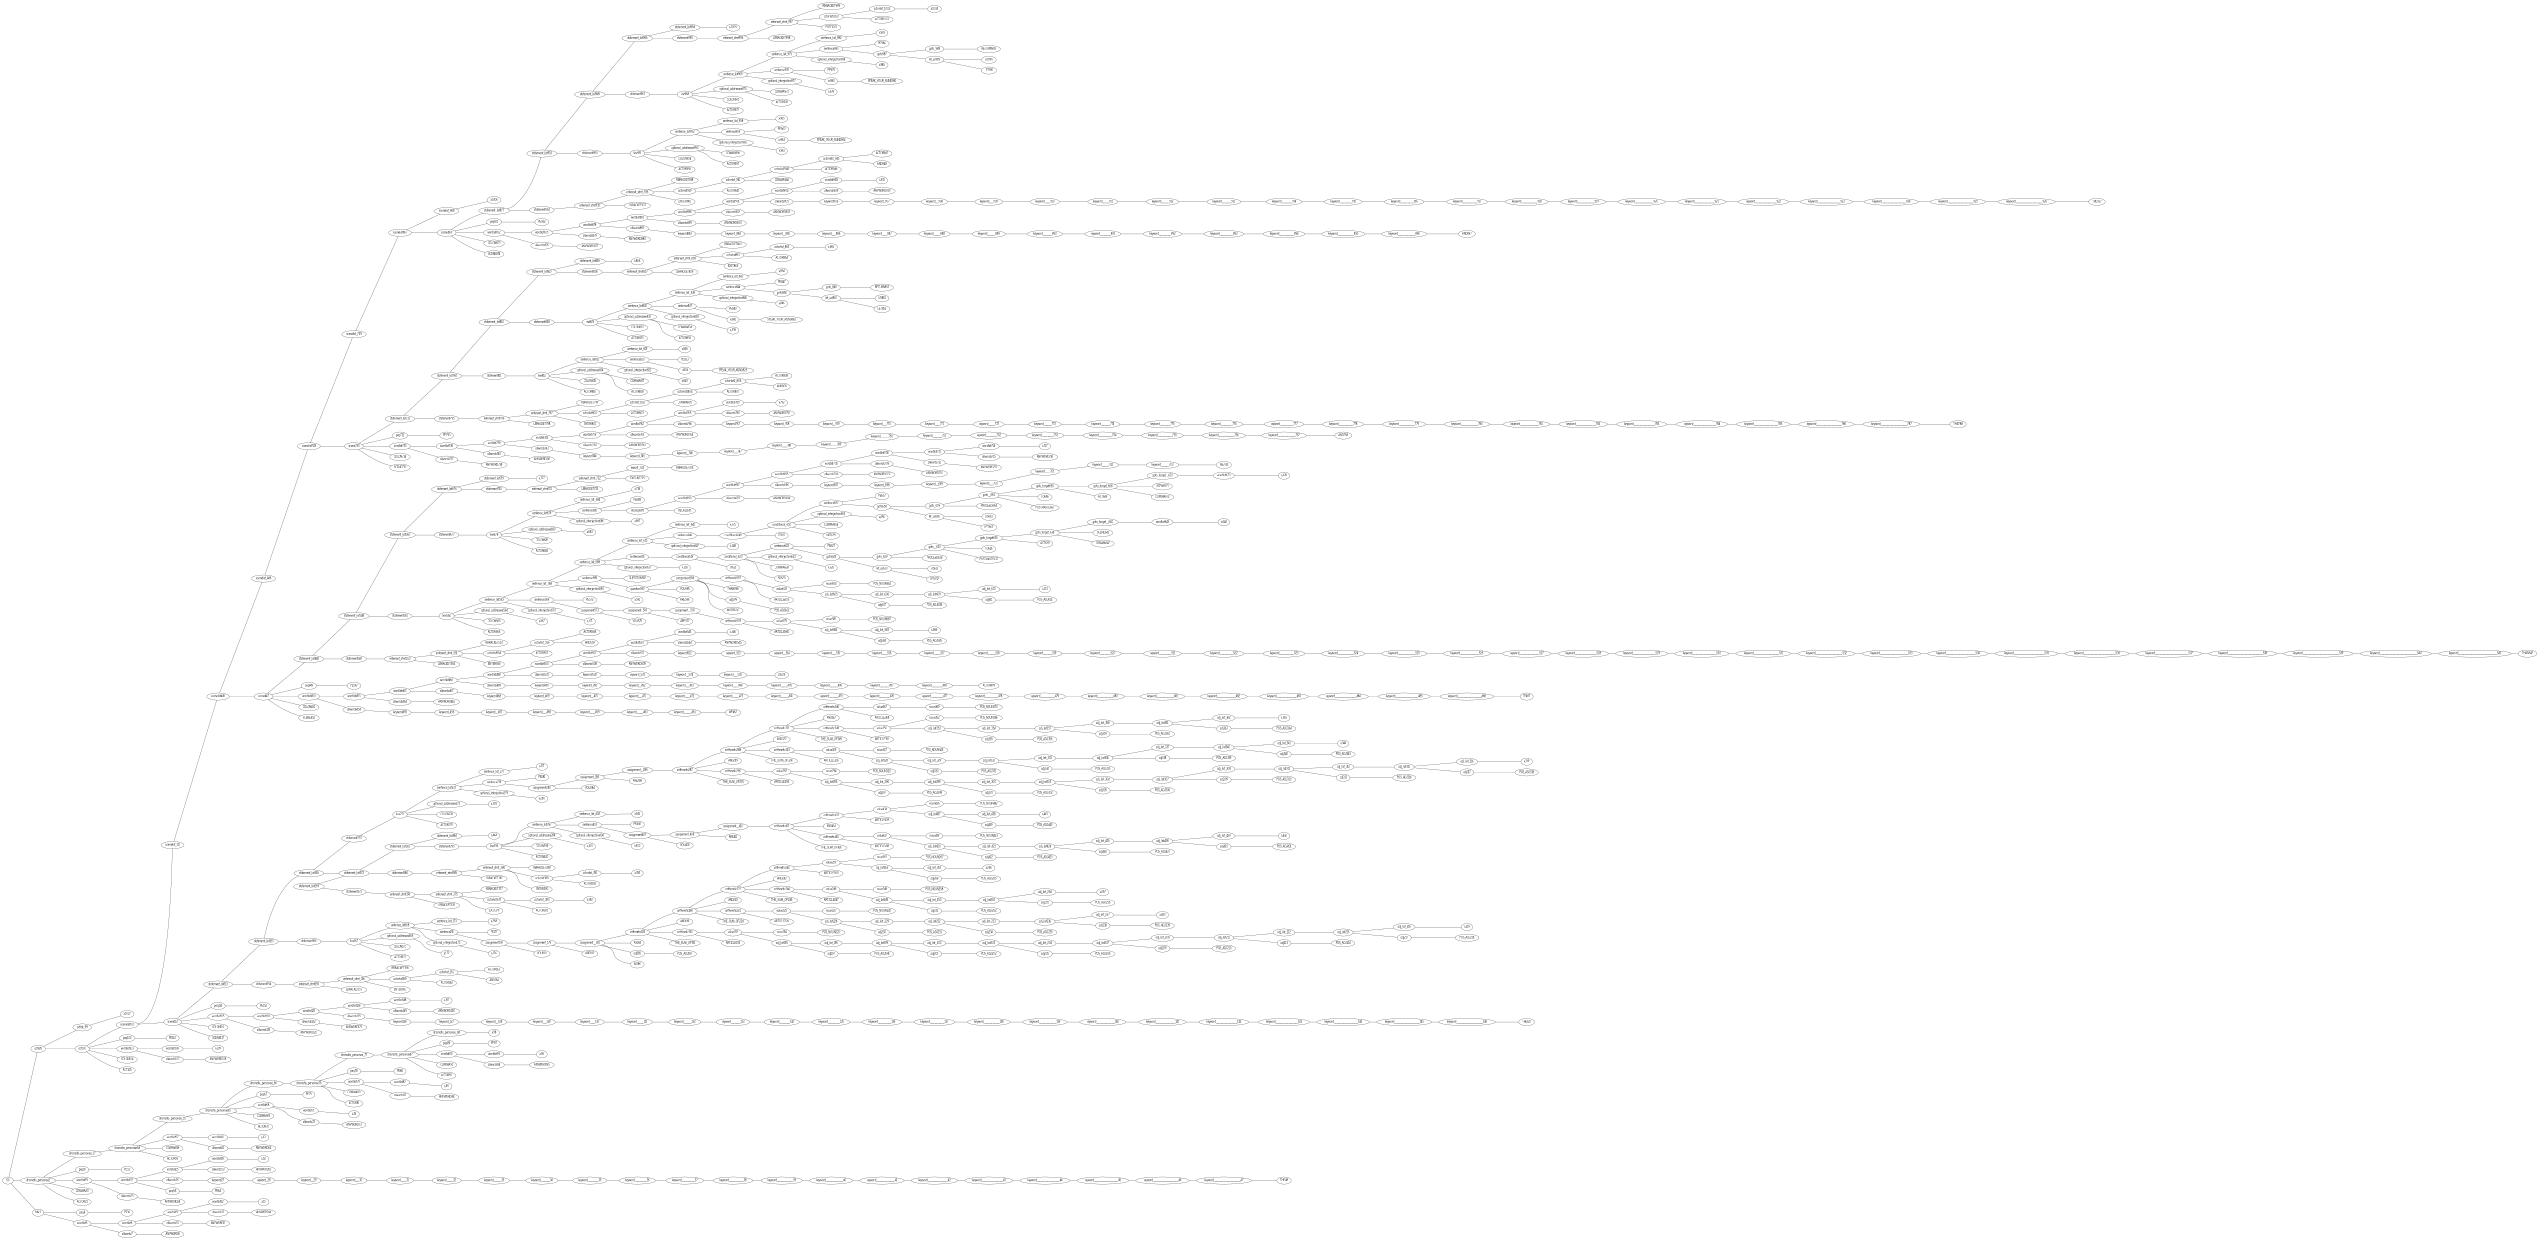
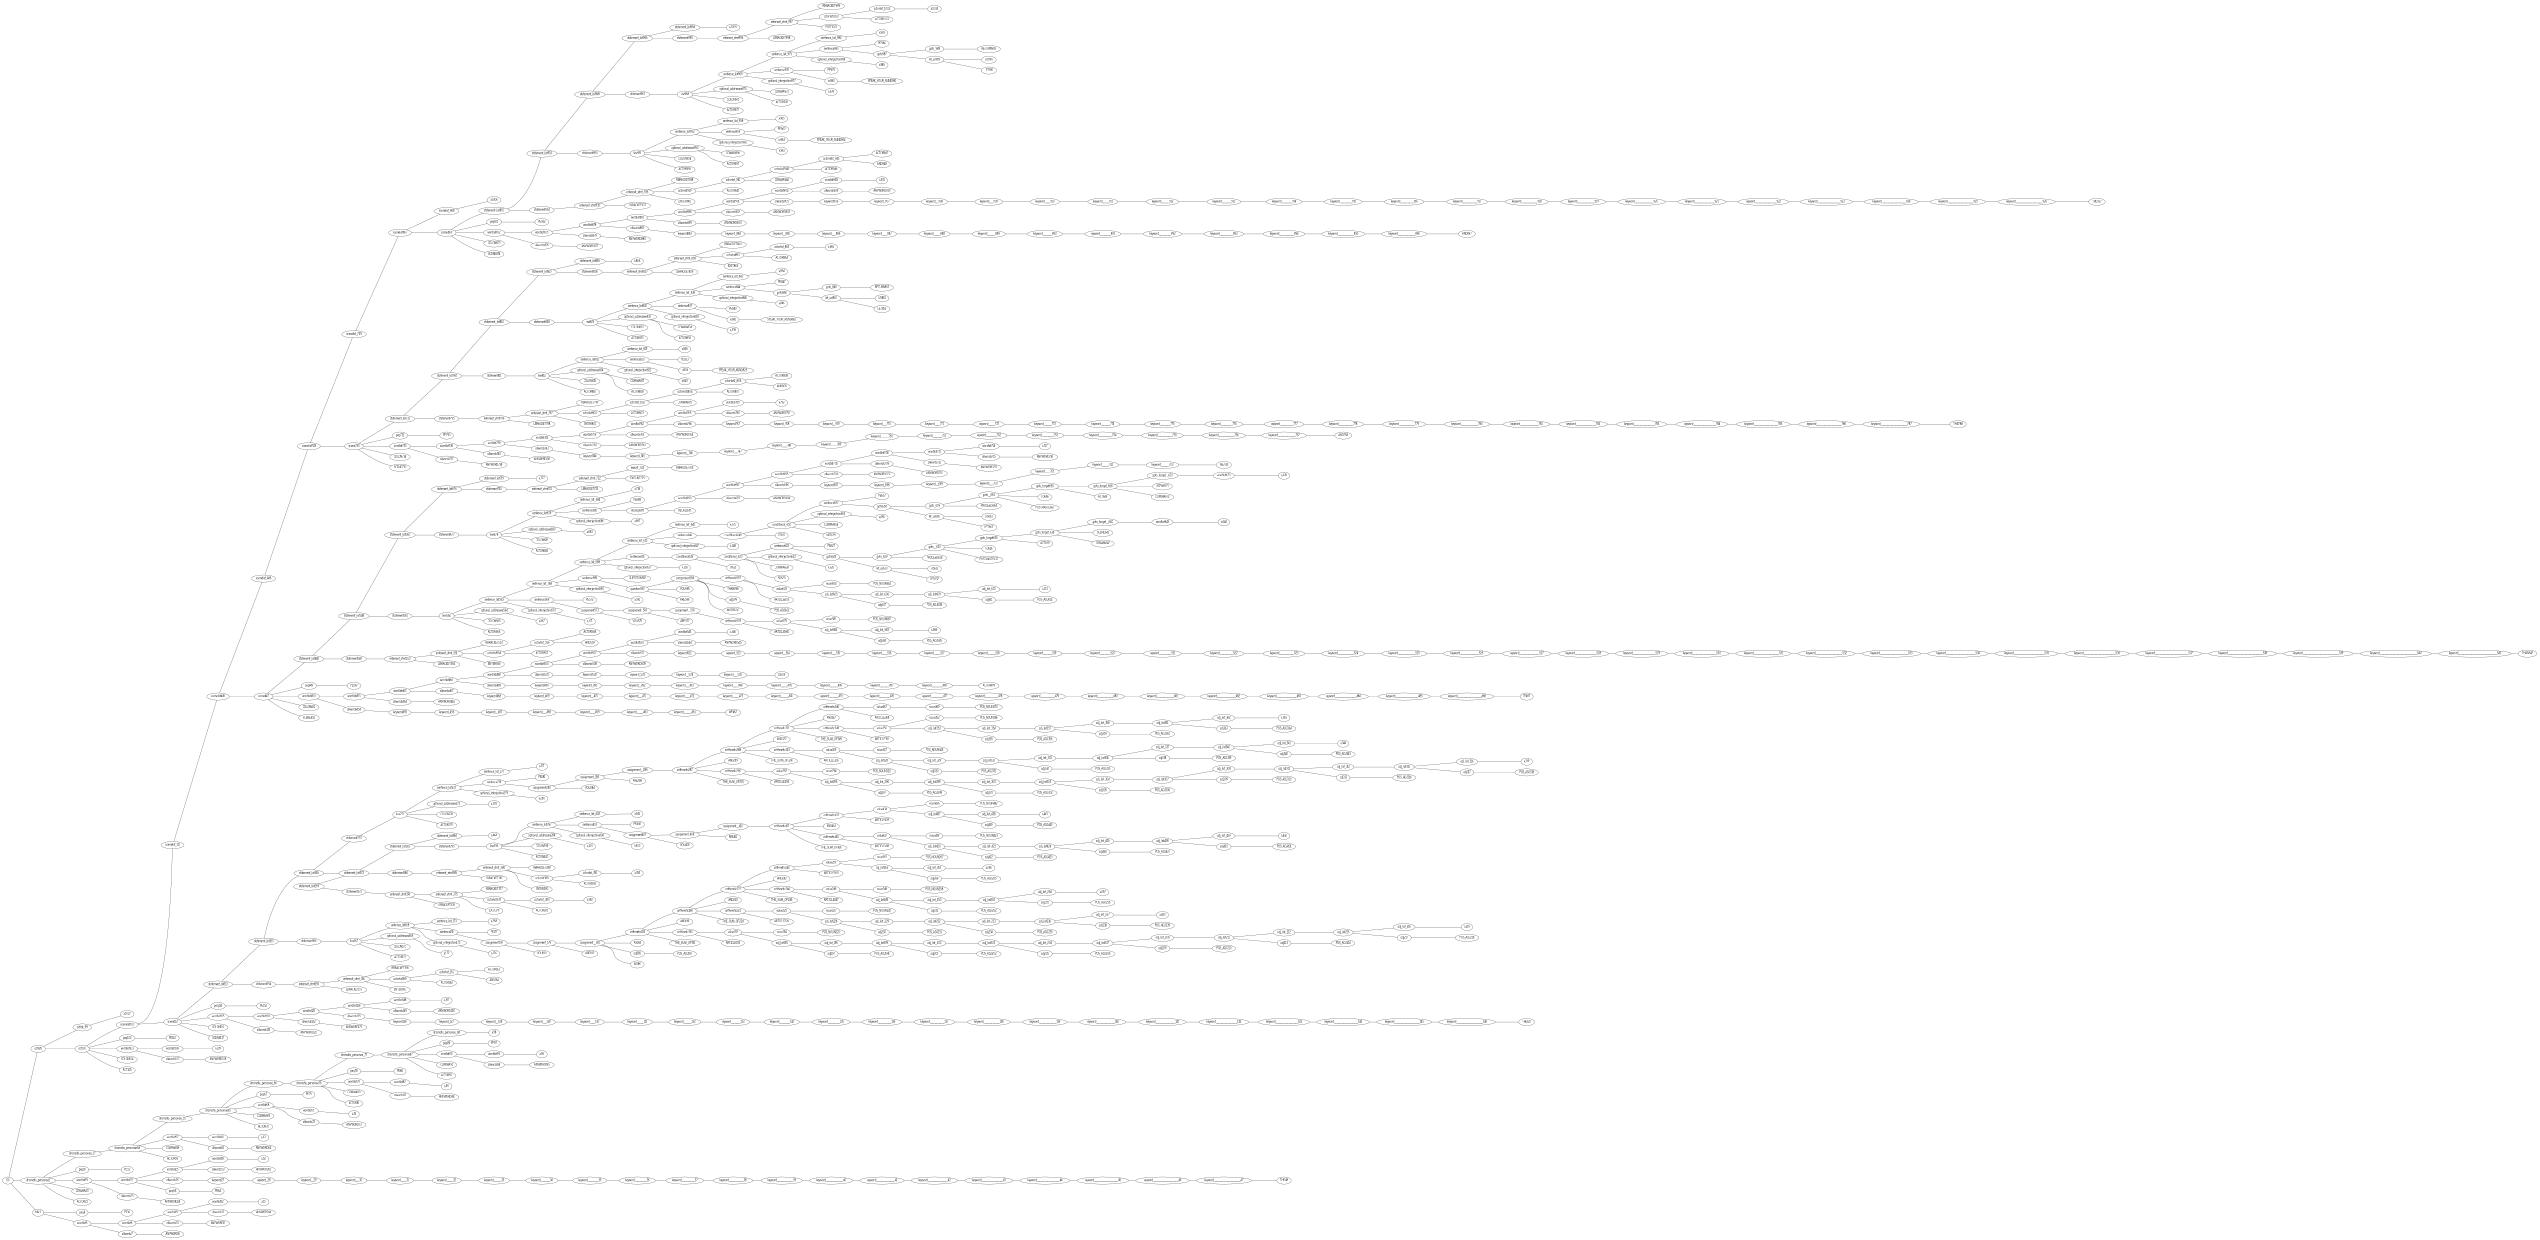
node "statement_list877": label "statement_list877" -> "statement_list870"
